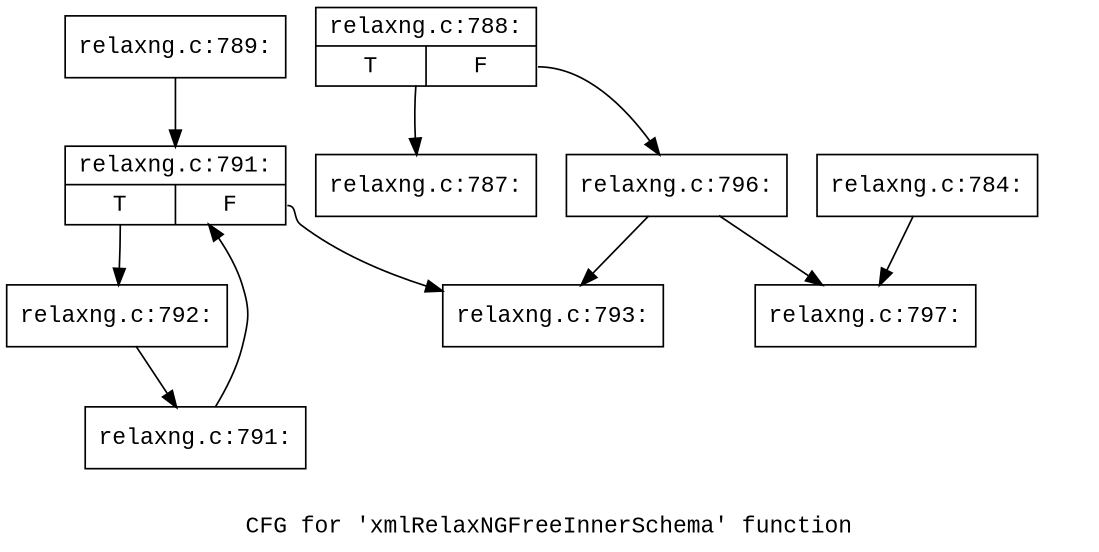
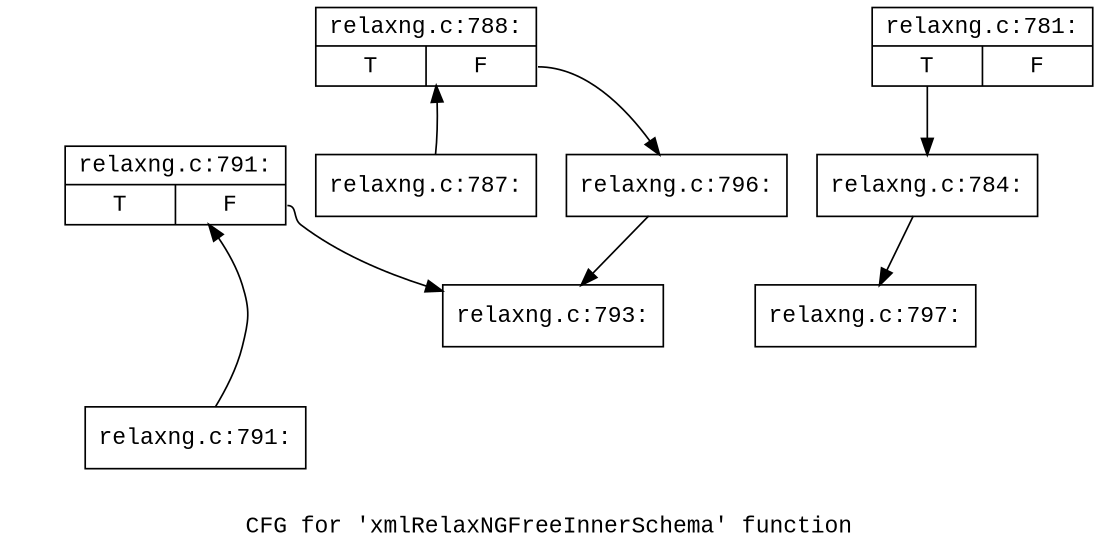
node "relaxng.c:789:": removed
node "relaxng.c:781:": added
edge "relaxng.c:788:" -> "relaxng.c:787:": reversed
edge "relaxng.c:796:" -> "relaxng.c:797:": removed
node "relaxng.c:792:": removed
